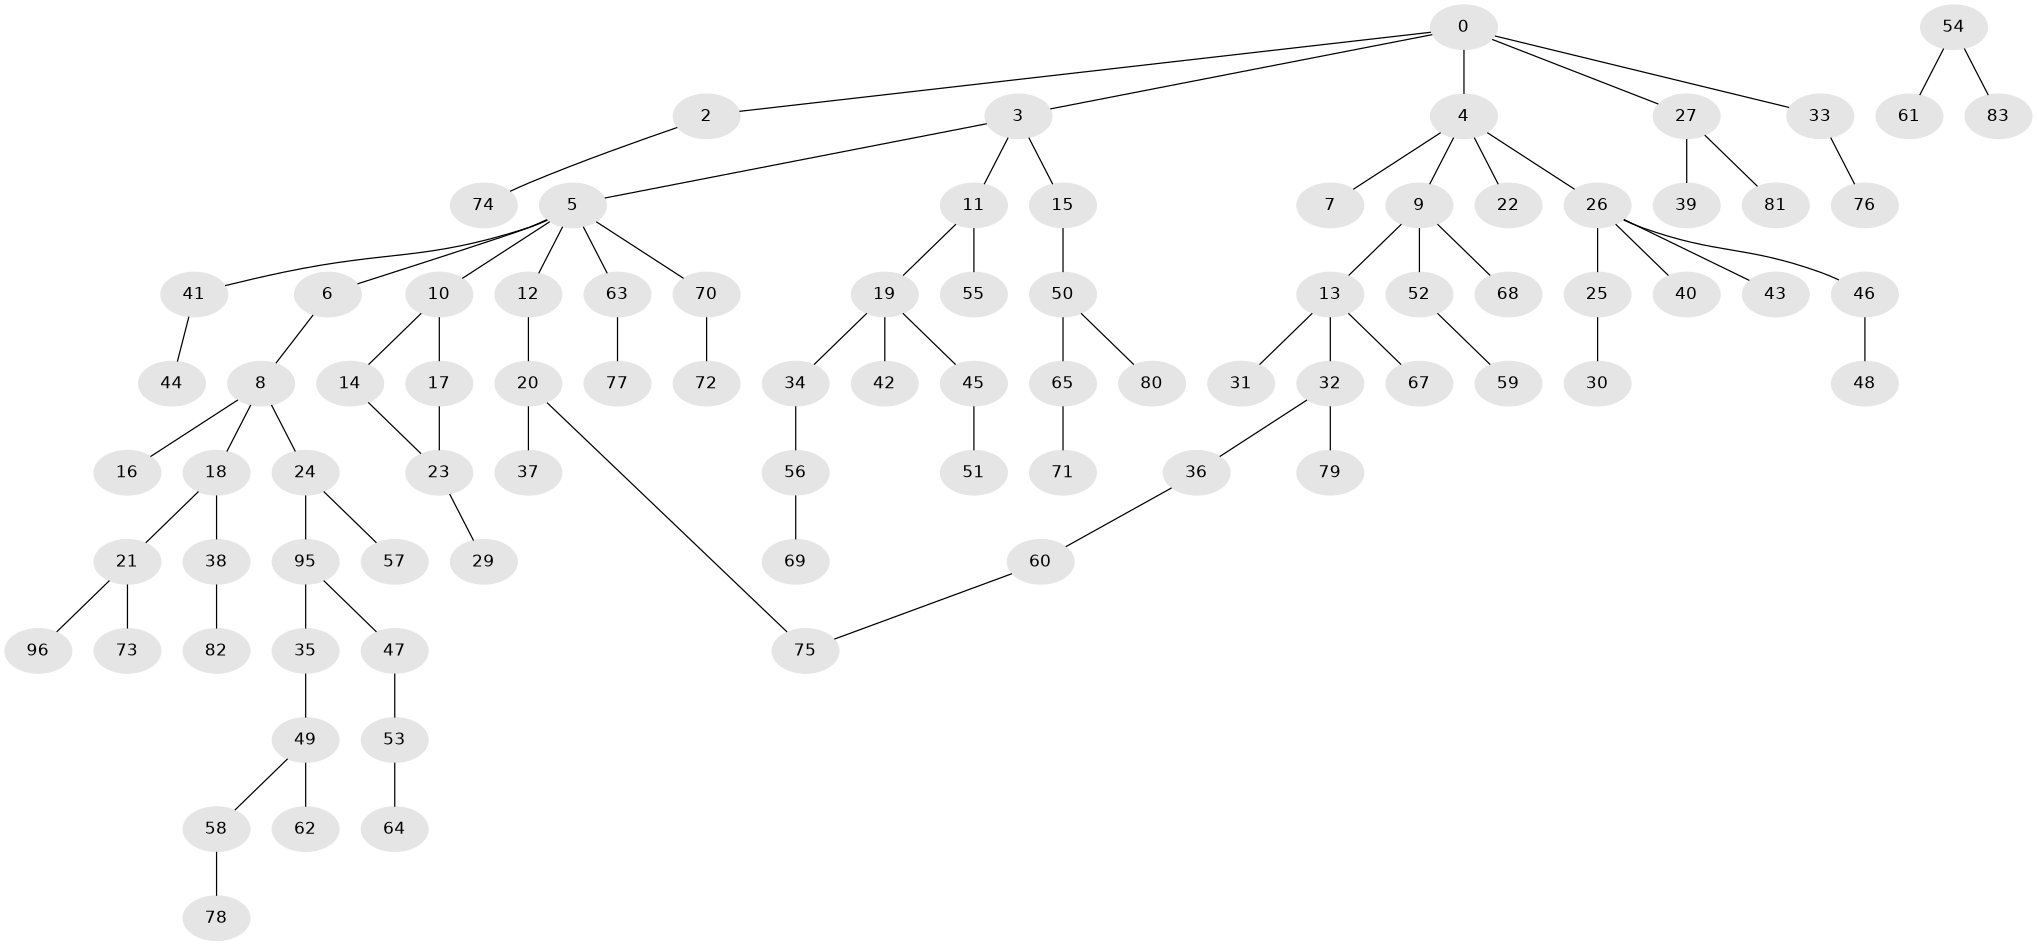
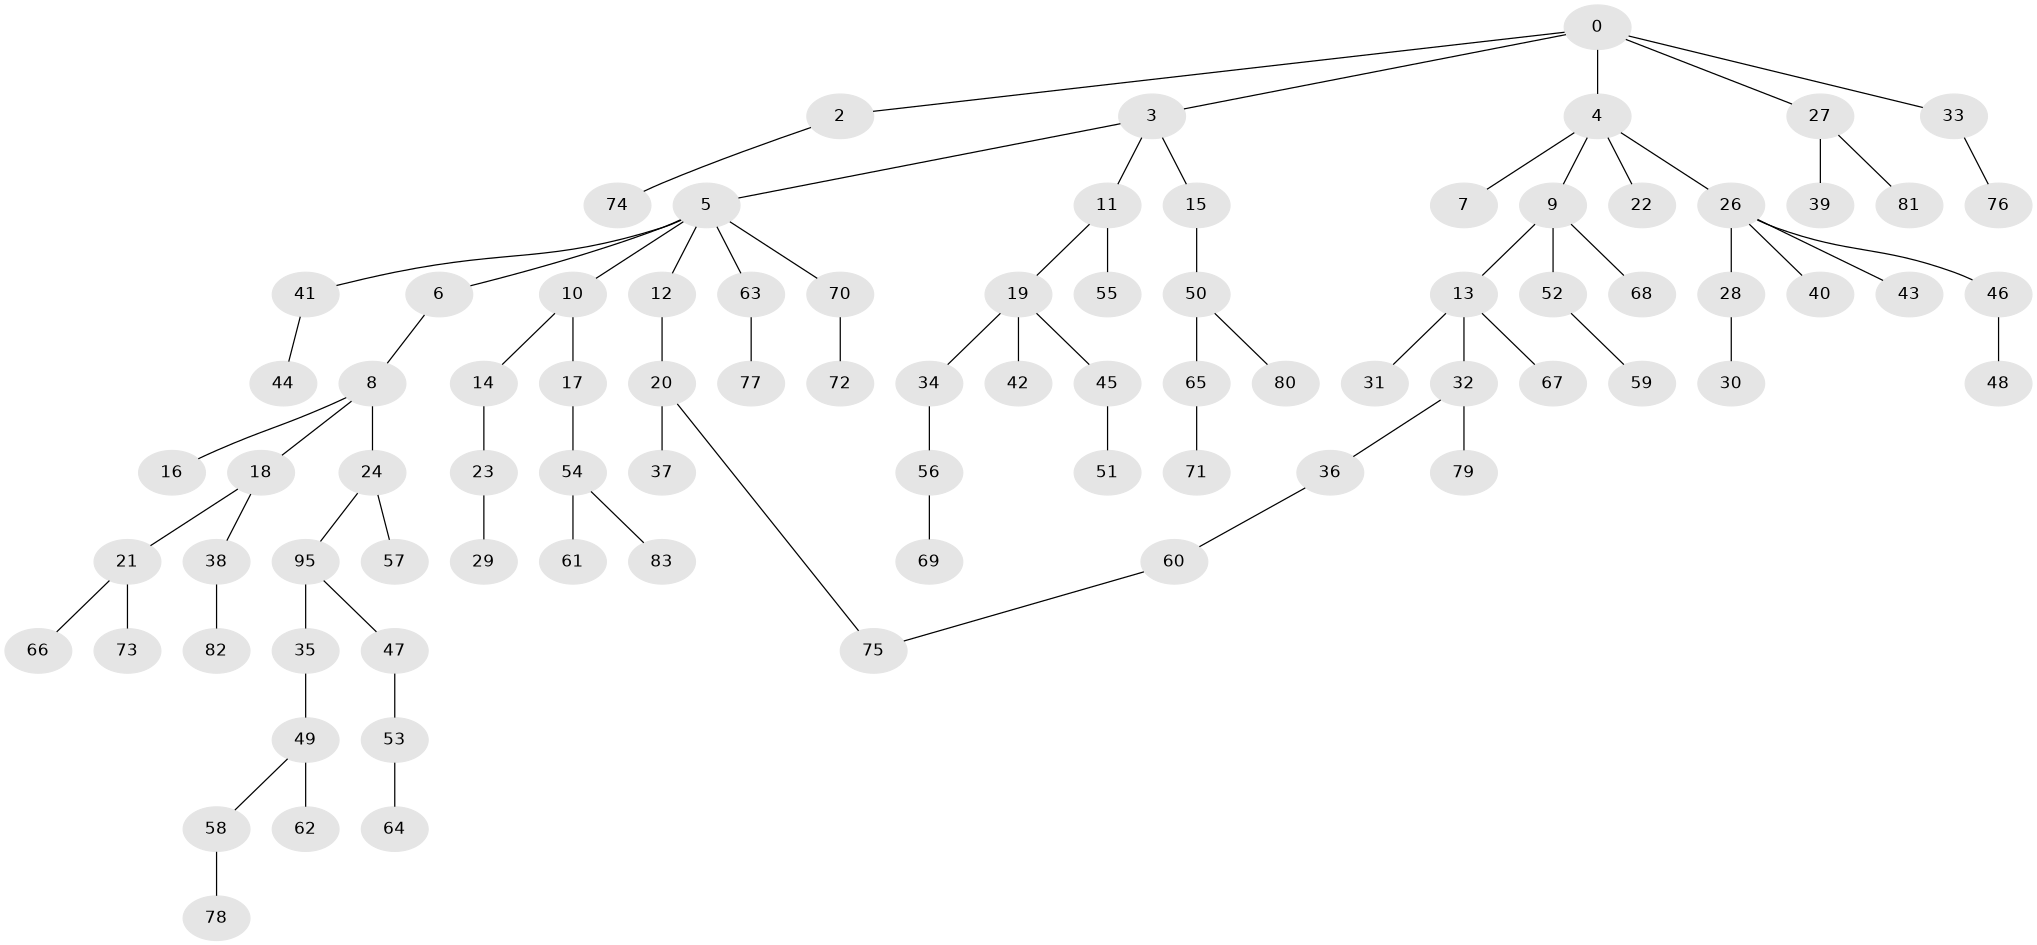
node "25": label "25" -> "28"
edge "17" -- "23": now "17" -- "54"
node "96": label "96" -> "66"
